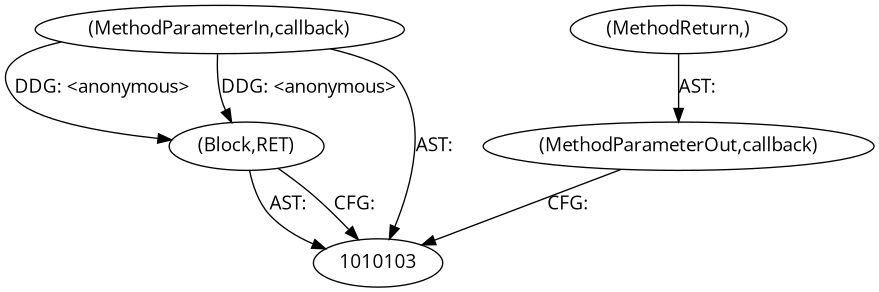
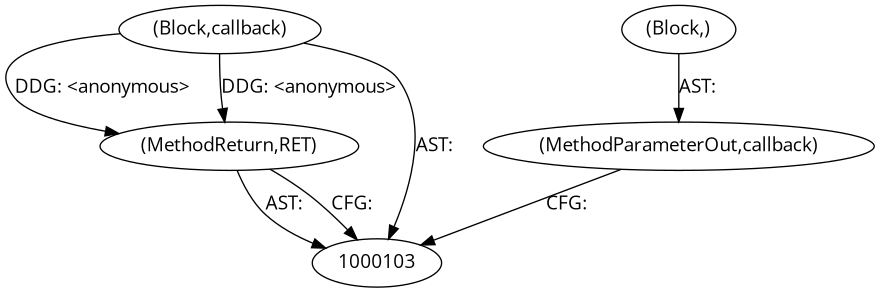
node "(MethodParameterIn,callback)": label "(MethodParameterIn,callback)" -> "(Block,callback)"
node "(MethodReturn,)": label "(MethodReturn,)" -> "(Block,)"
node "(Block,RET)": label "(Block,RET)" -> "(MethodReturn,RET)"
node "1010103": label "1010103" -> "1000103"
